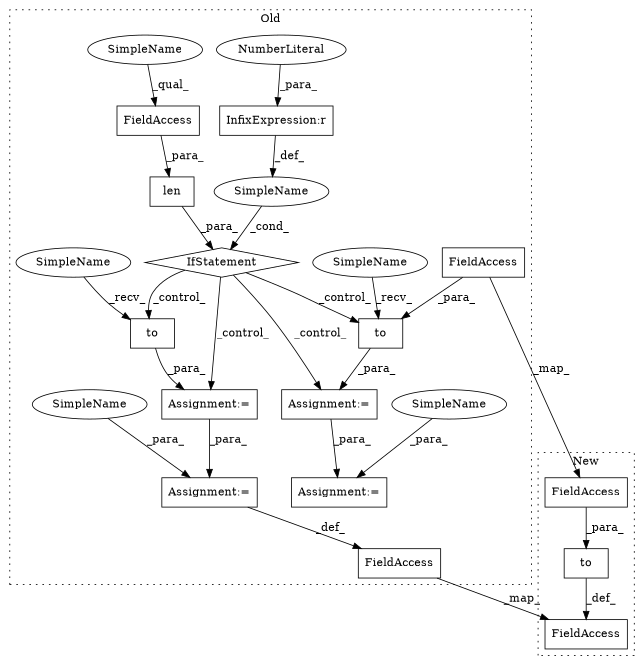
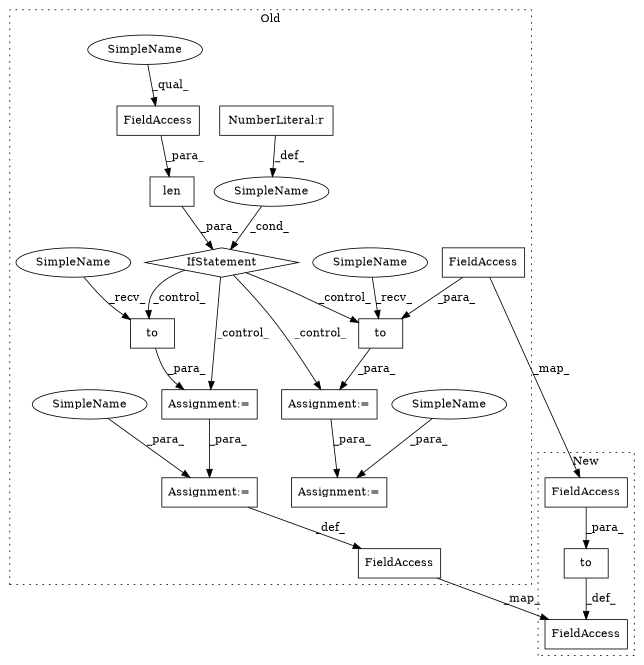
node "NumberLiteral": removed
node "InfixExpression:r": label "InfixExpression:r" -> "NumberLiteral:r"
